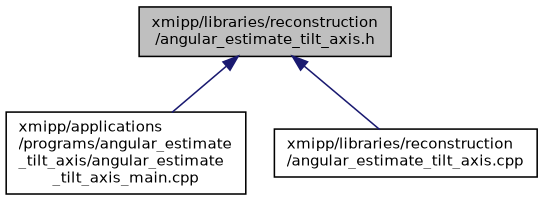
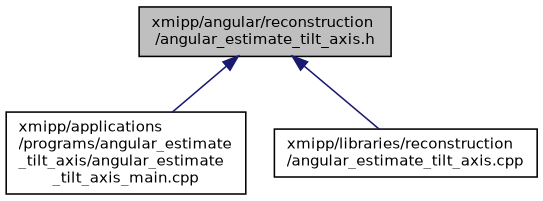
node "xmipp/libraries/reconstruction /angular_estimate_tilt_axis.h": label "xmipp/libraries/reconstruction /angular_estimate_tilt_axis.h" -> "xmipp/angular/reconstruction /angular_estimate_tilt_axis.h"
